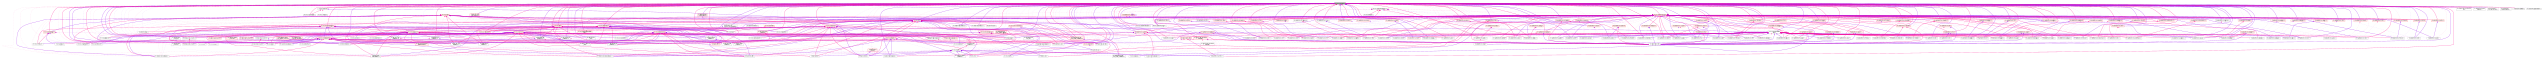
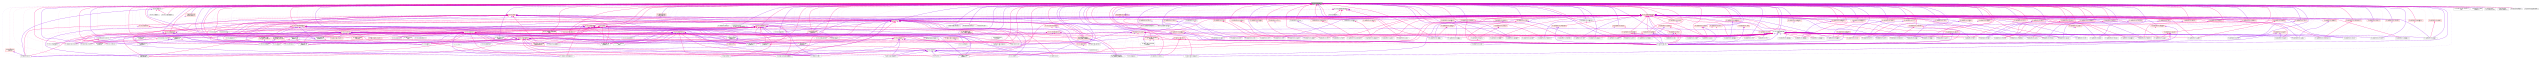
node "src/elements/Ioss_Quad16.h": added
node "src/Ioss_Assembly.C": removed
